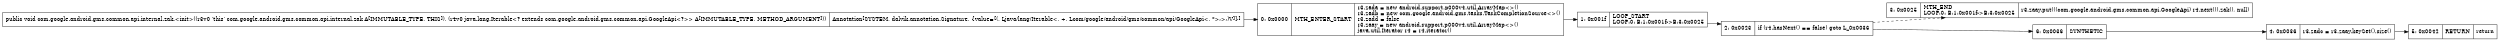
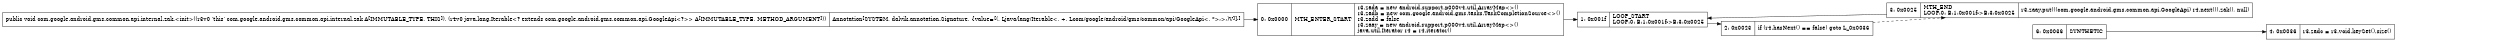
edge "3: 0x0025" -> "1: 0x001f": added
edge "2: 0x0023" -> "6: 0x0036": removed
node "4: 0x0036": text "r3.zadc = r3.zaay.keySet().size()" -> "r3.zadc = r3.void.keySet().size()"
node "5: 0x0042": removed
